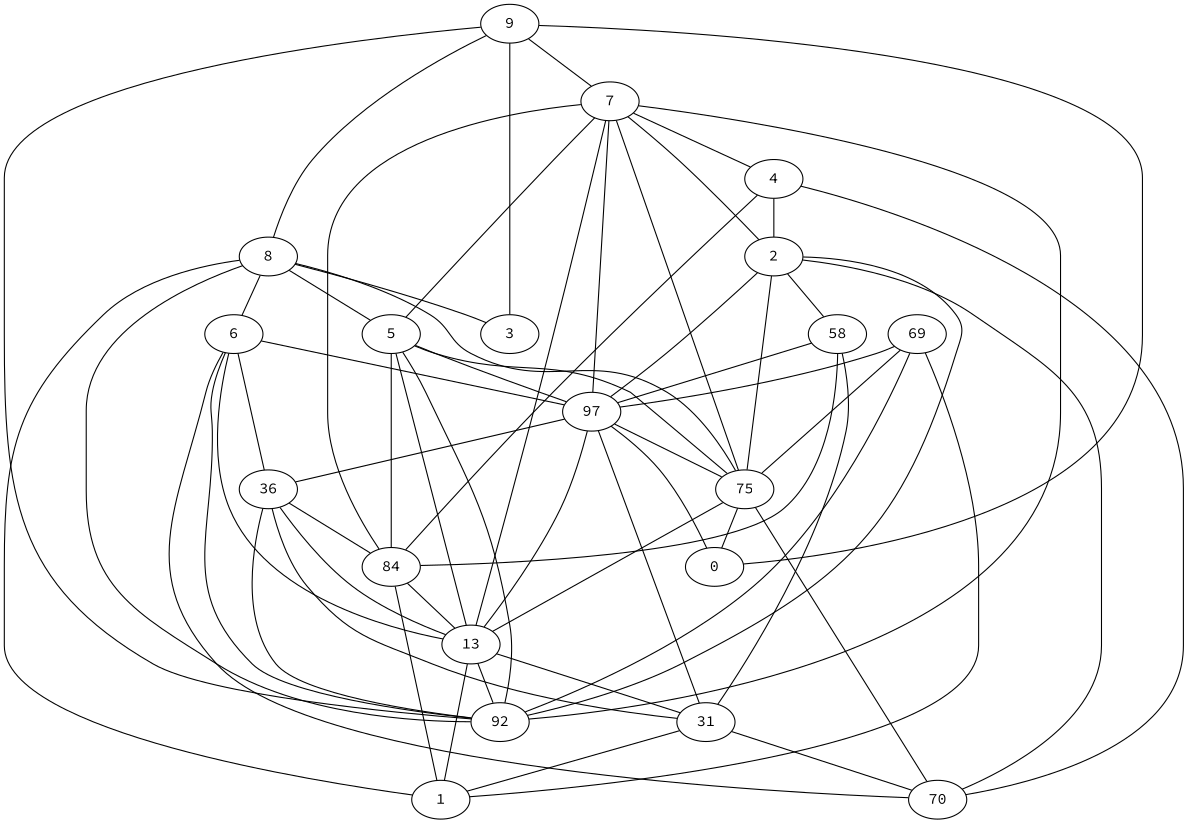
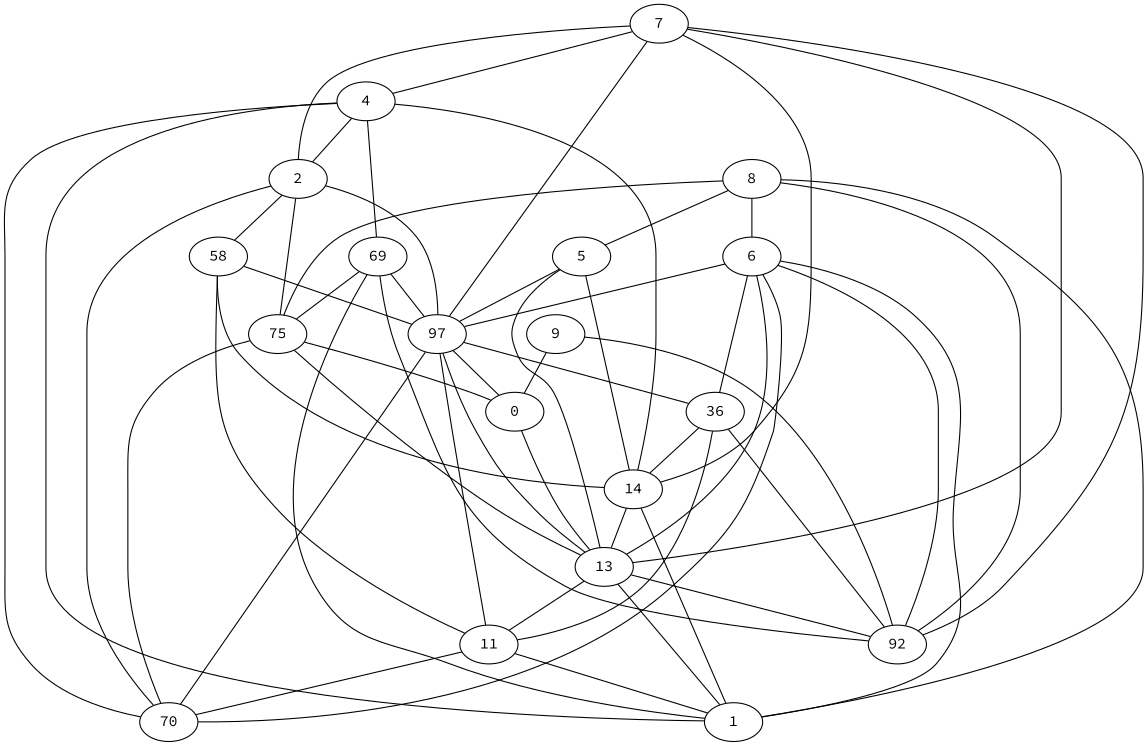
edge "9" -- "7": removed
edge "9" -- "8": removed
edge "4" -- "69": added
edge "7" -- "5": removed
edge "7" -- "75": removed
node "3": removed
edge "5" -- "75": removed
edge "97" -- "75": now "97" -- "70"
edge "6" -- "1": added
edge "5" -- "92": removed
edge "2" -- "92": removed
node "84": label "84" -> "14"
edge "4" -- "1": added
edge "36" -- "13": now "0" -- "13"
node "31": label "31" -> "11"
